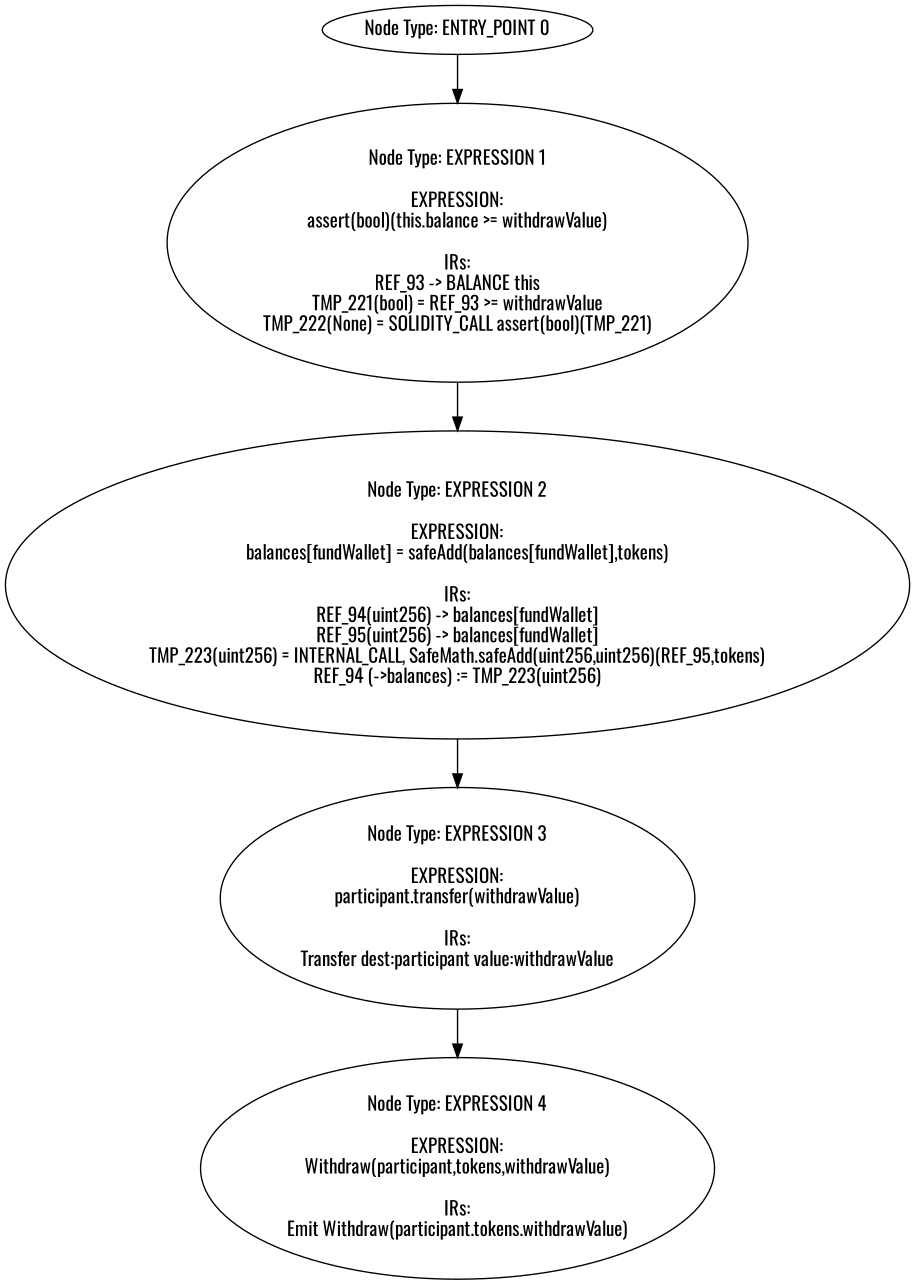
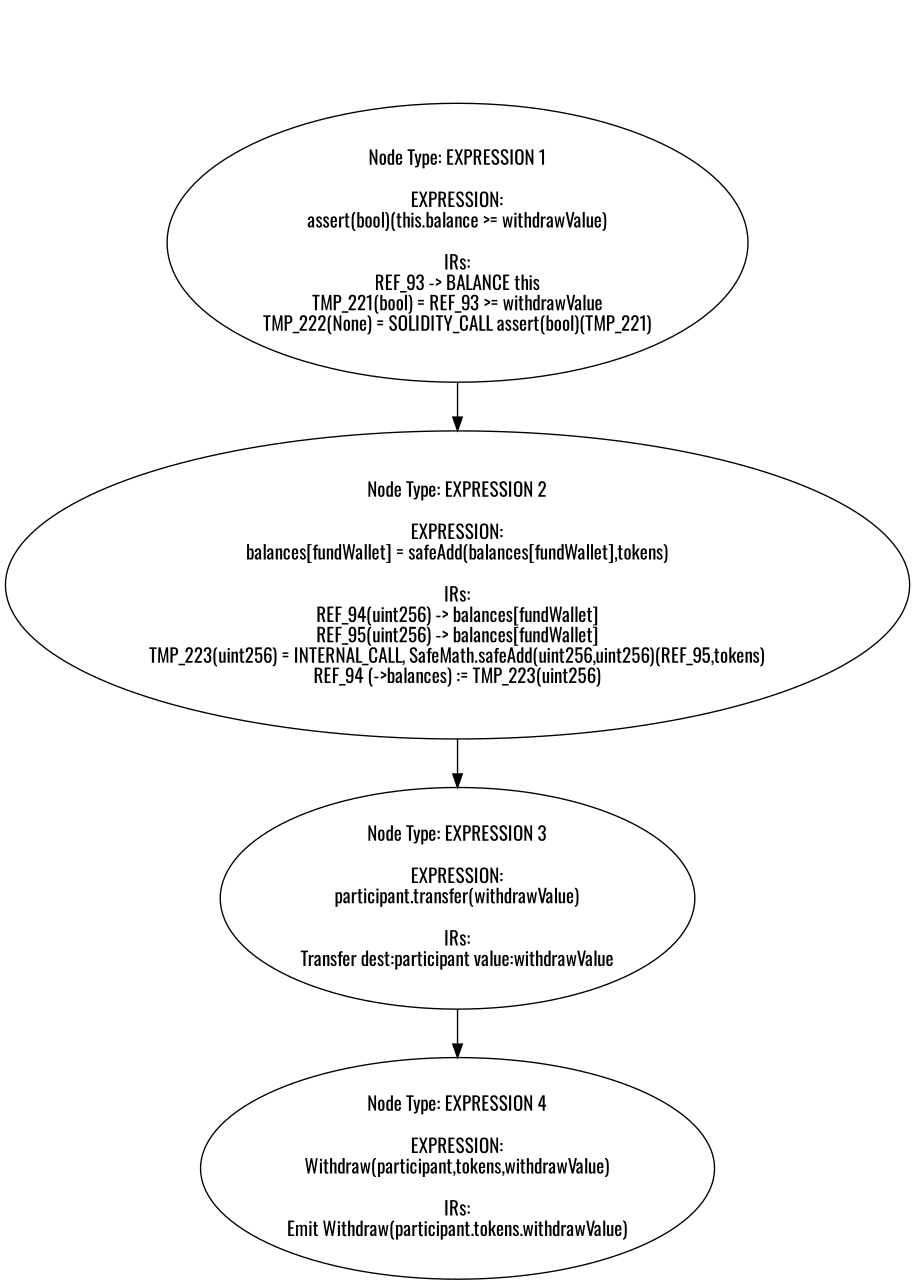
node "Node Type: ENTRY_POINT 0": removed
